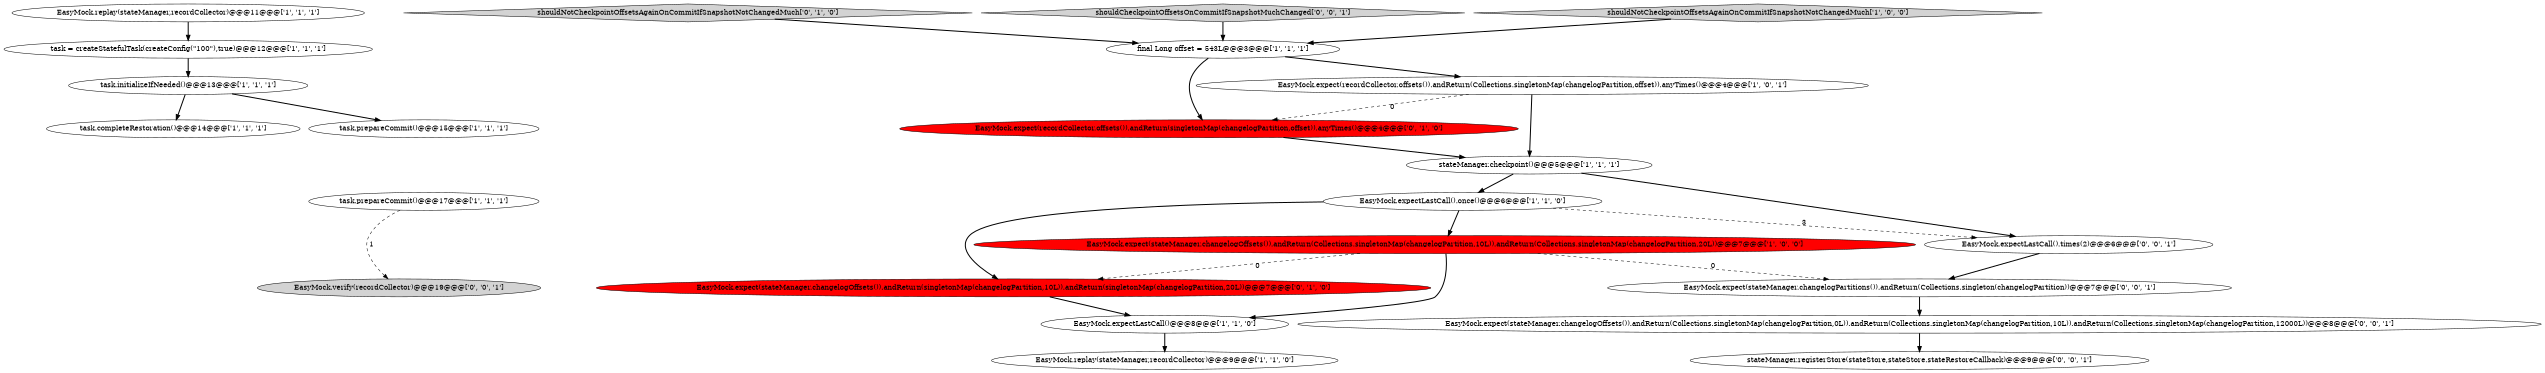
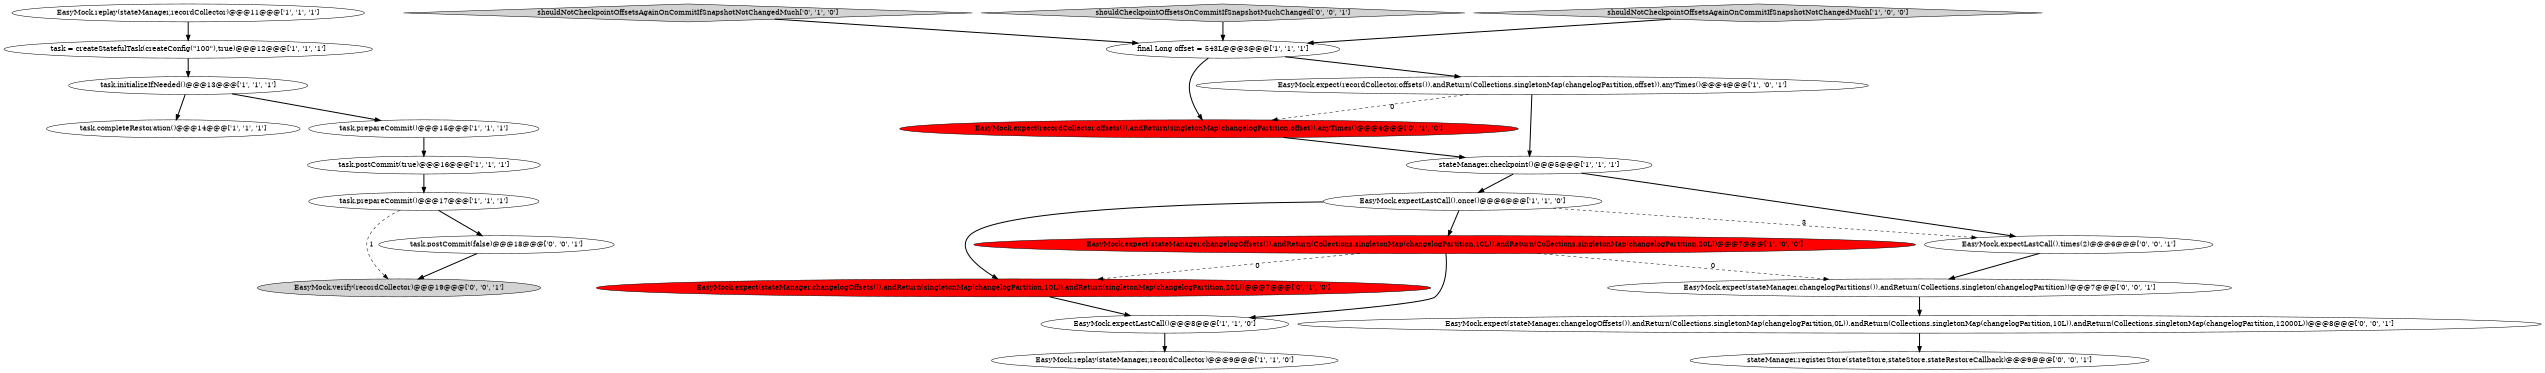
node "task.postCommit(true)@@@16@@@['1', '1', '1']": added
node "task.postCommit(false)@@@18@@@['0', '0', '1']": added
